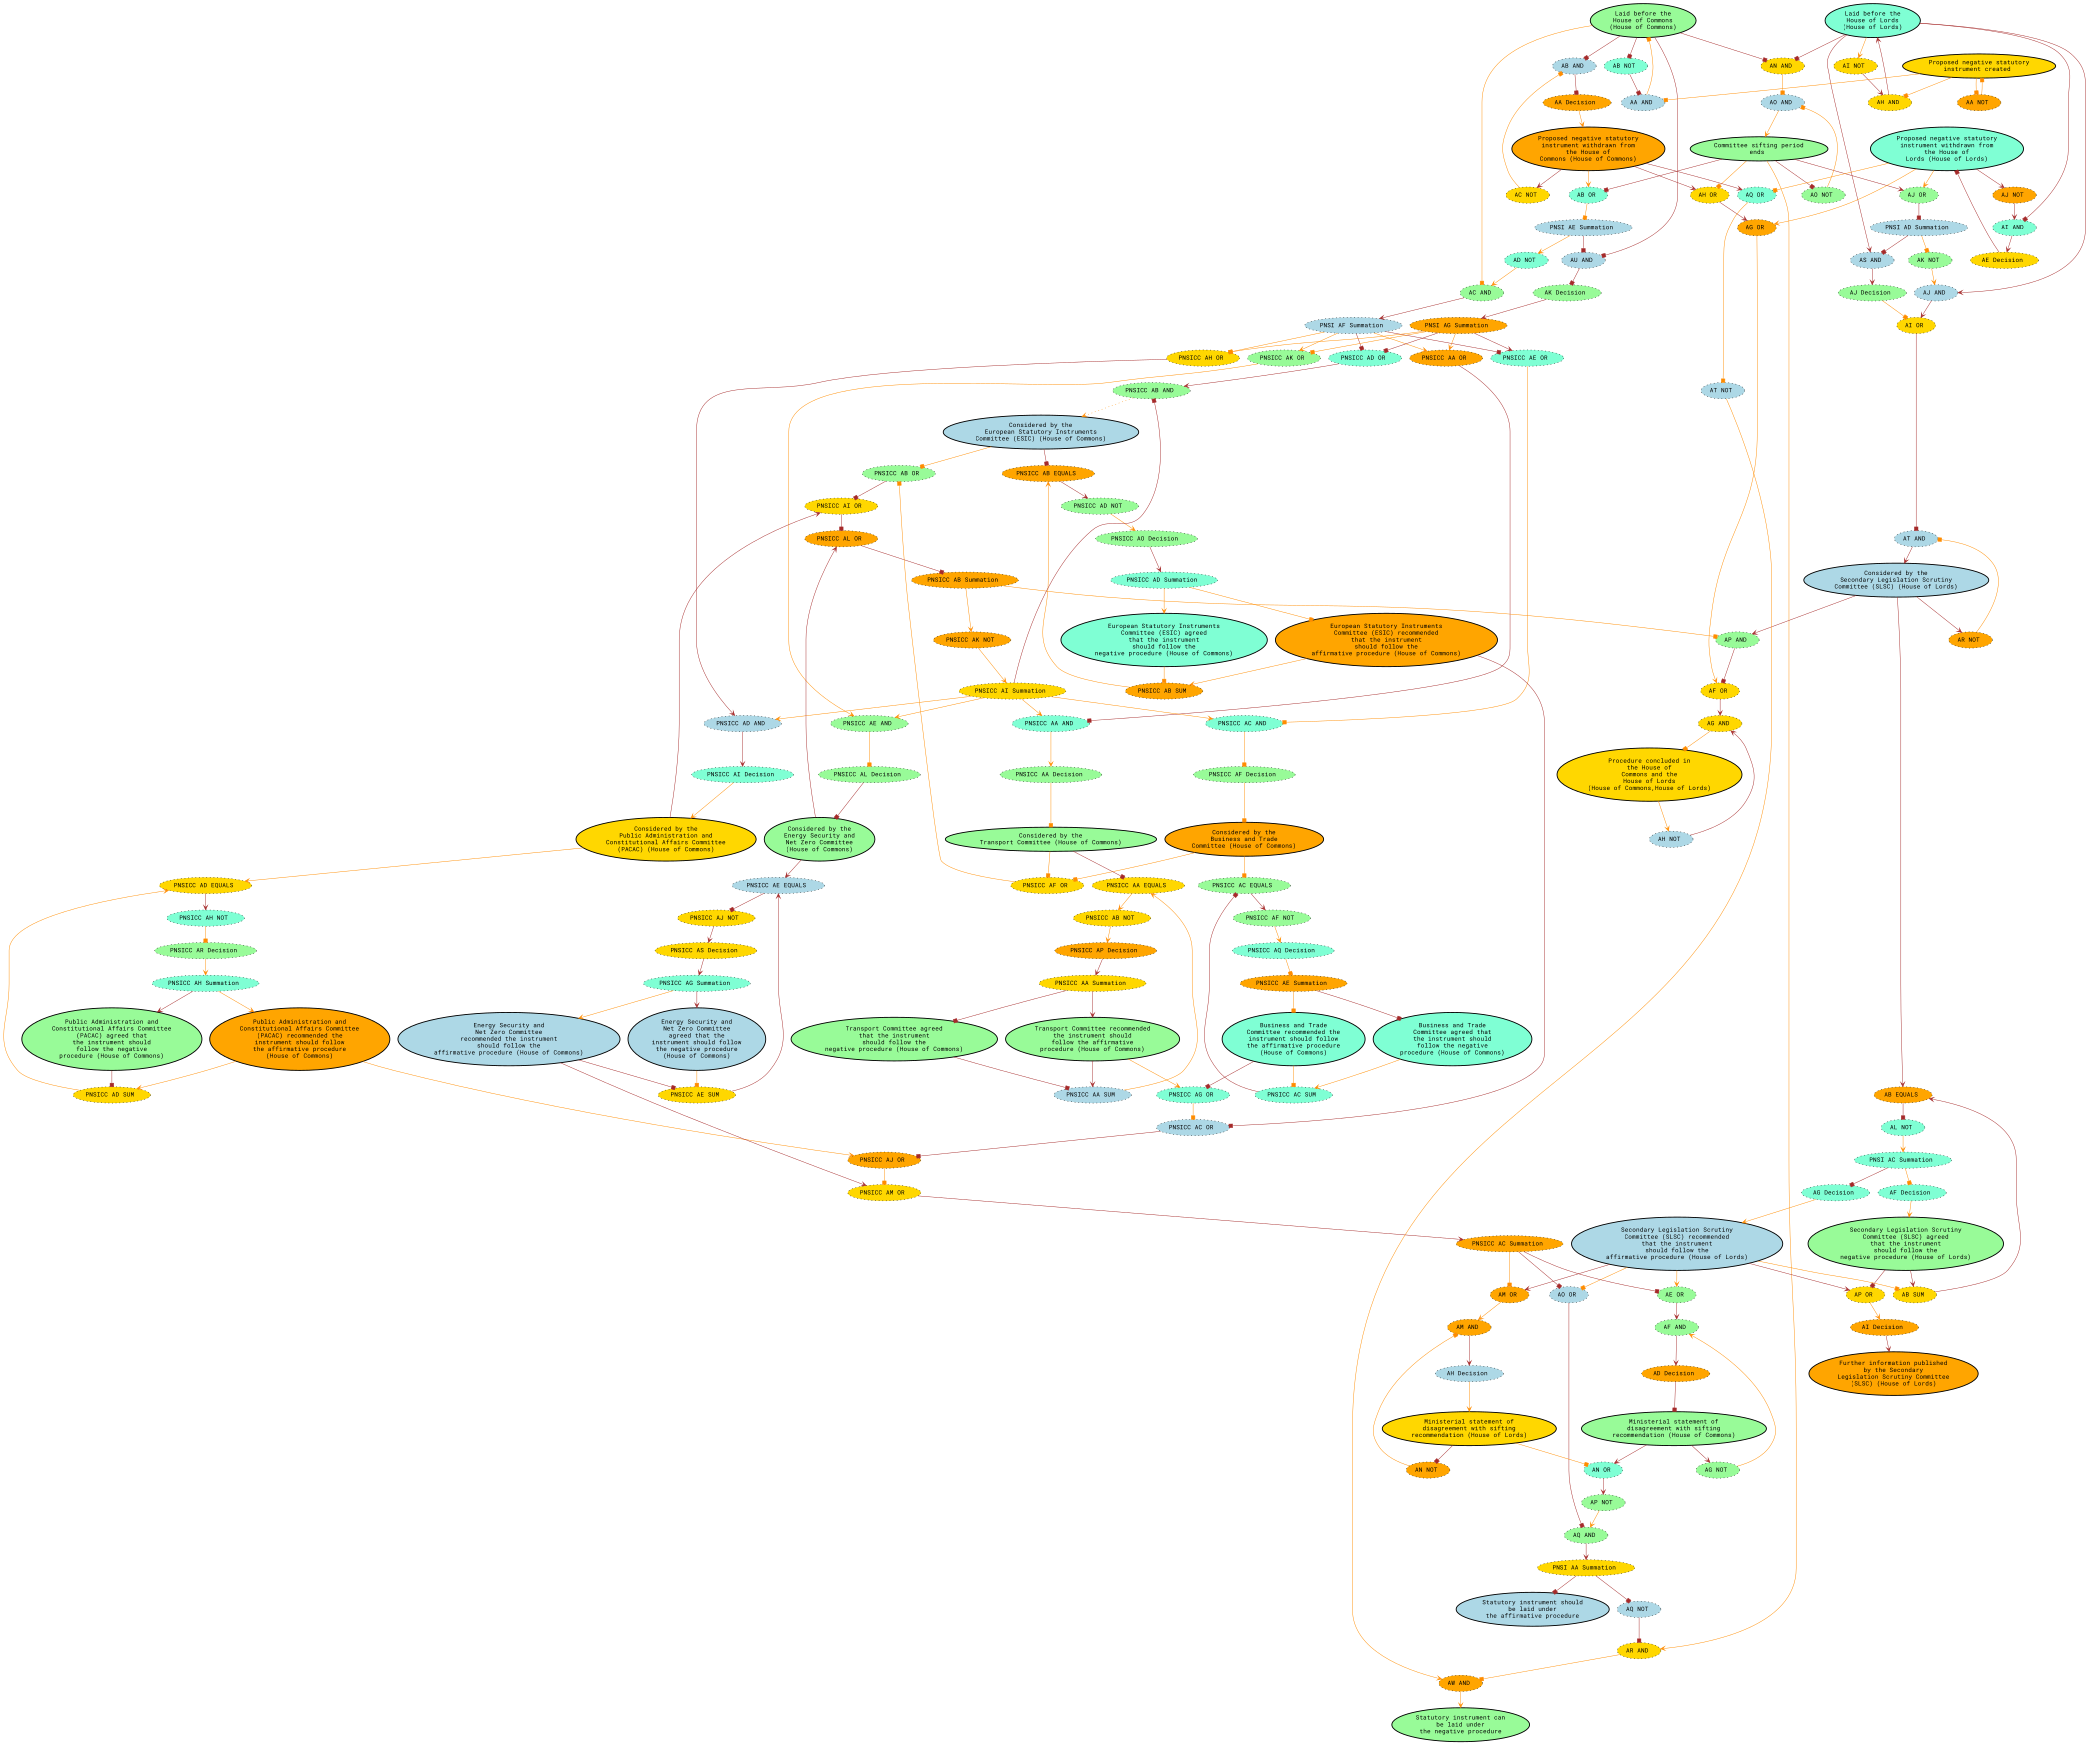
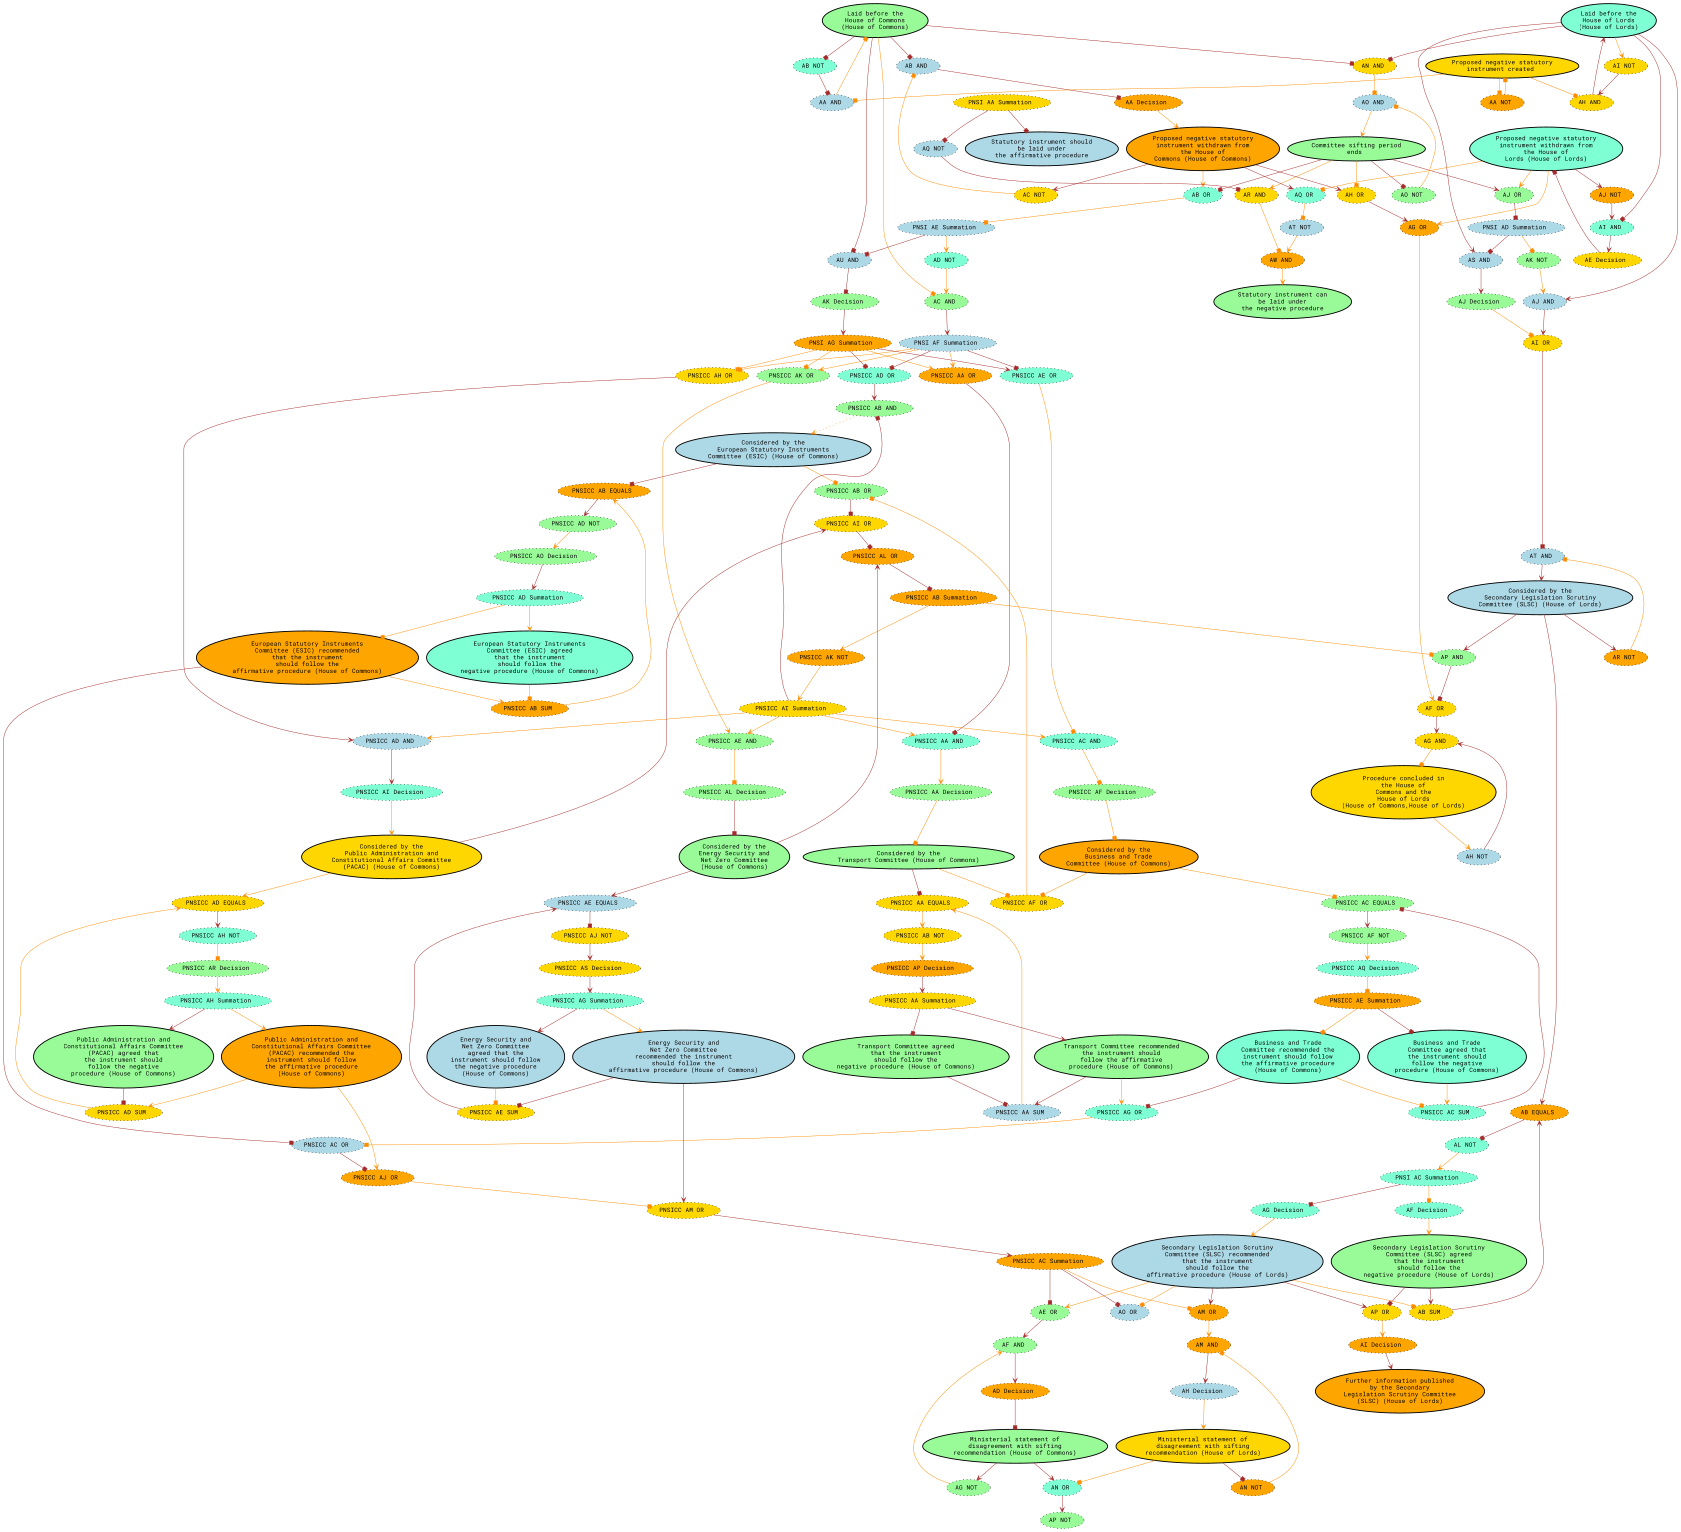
node "AQ AND": removed
